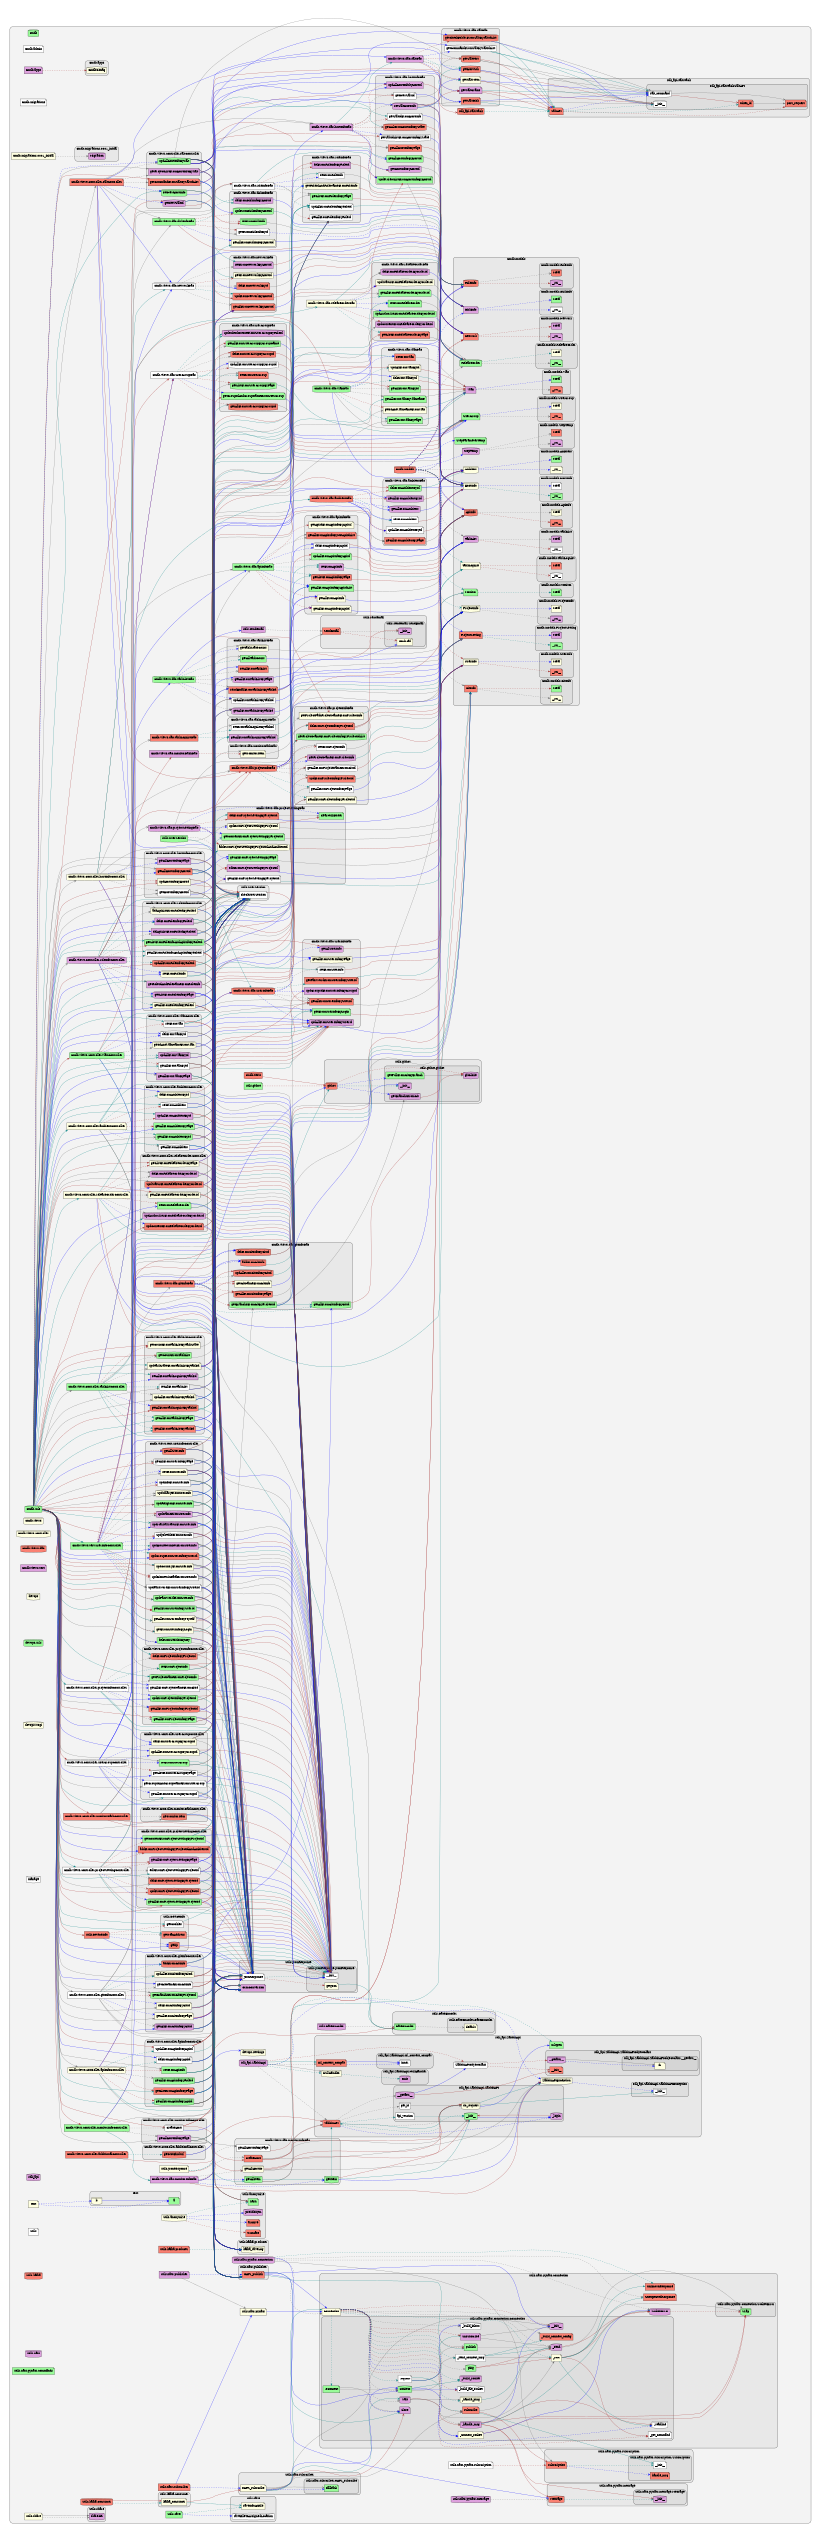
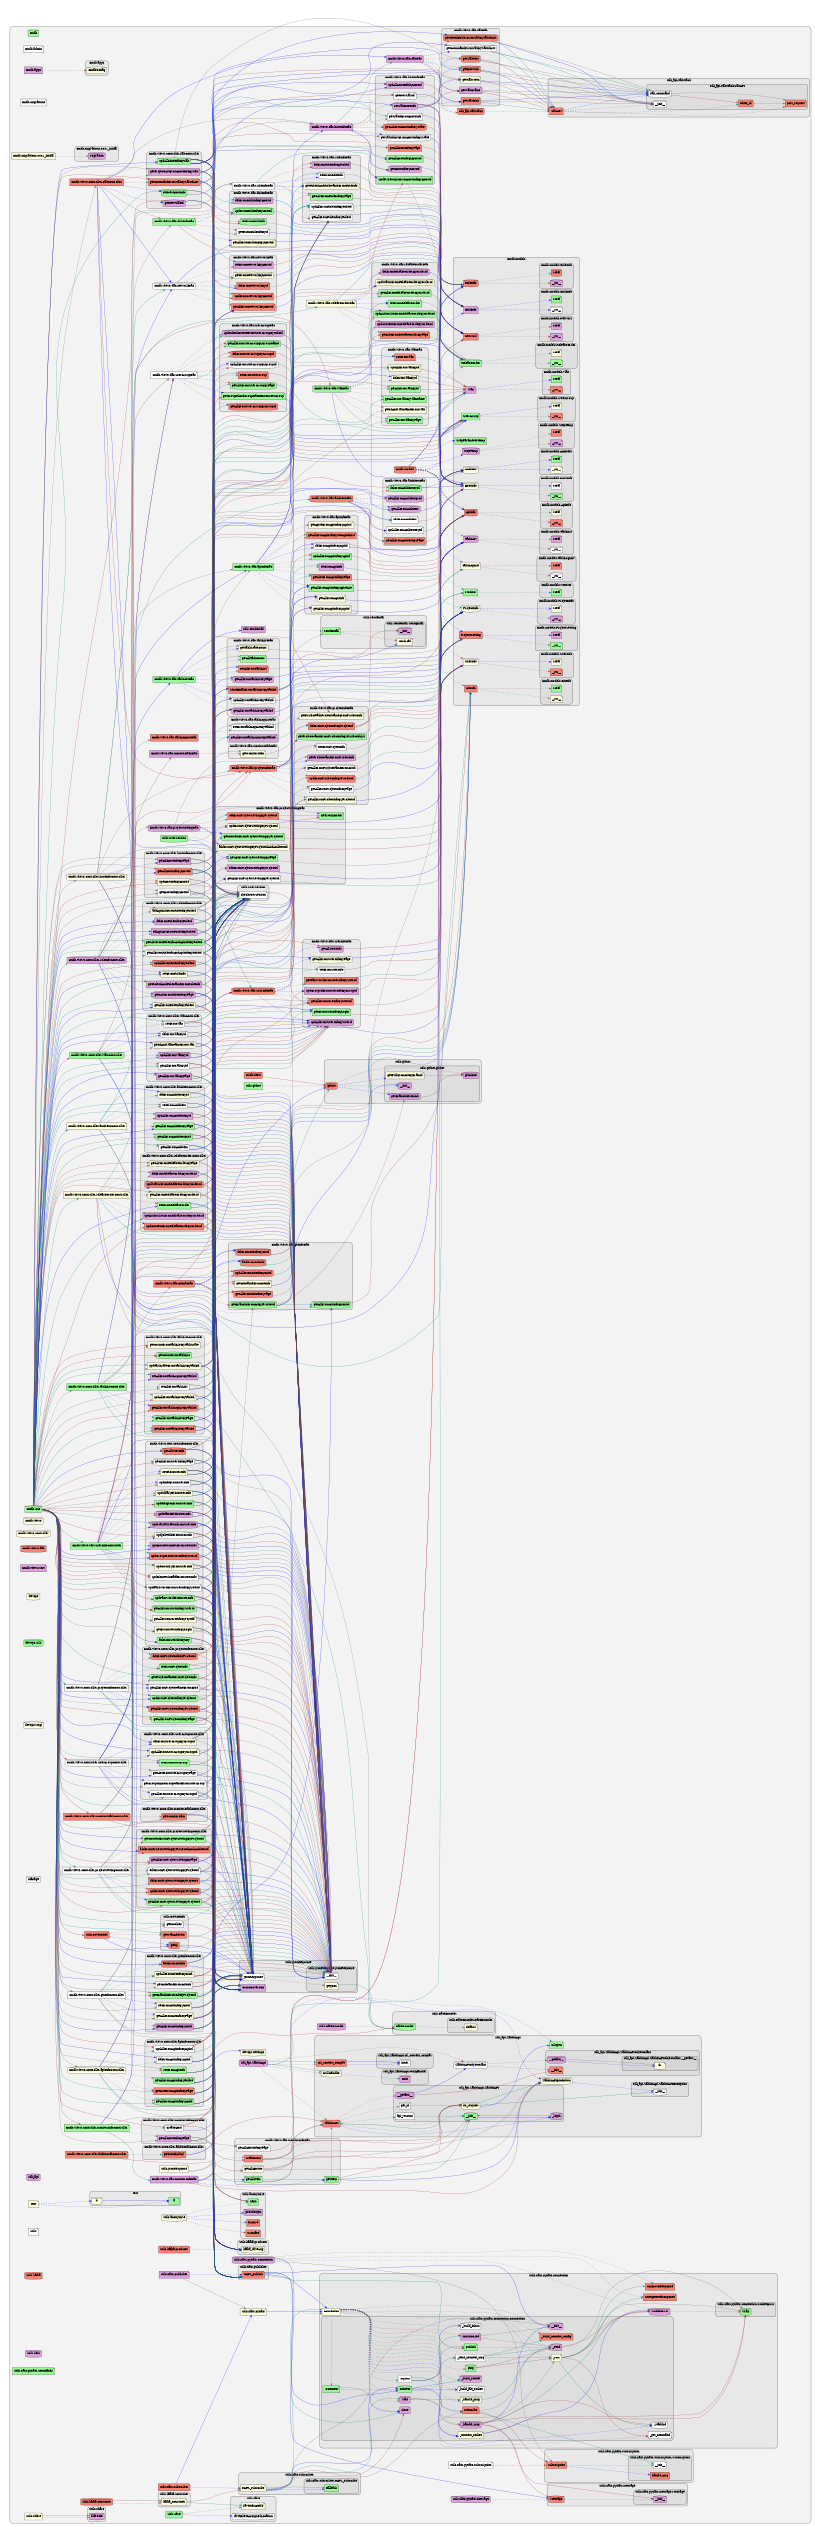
edge "getFromDiskInfoById" -> "DiskInfo": style dashed -> solid
node "SendEmail": fillcolor salmon -> palegreen
edge "cmdb.urls" -> "updAllHostInfoBySalt": style dashed -> solid
node "getPullFromGitByBranch": fillcolor palegreen -> lightyellow
